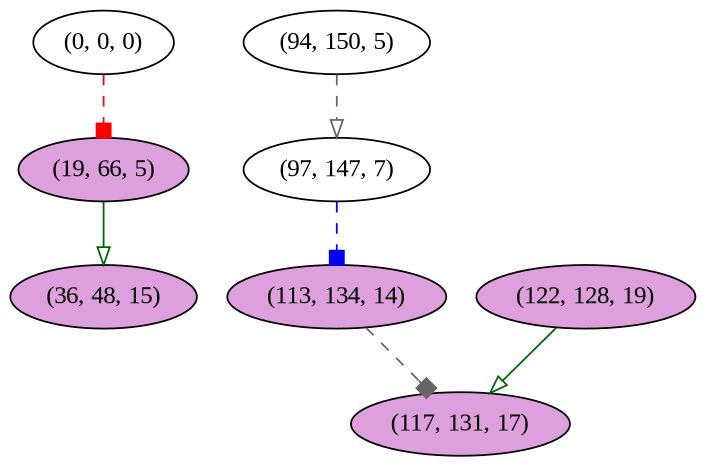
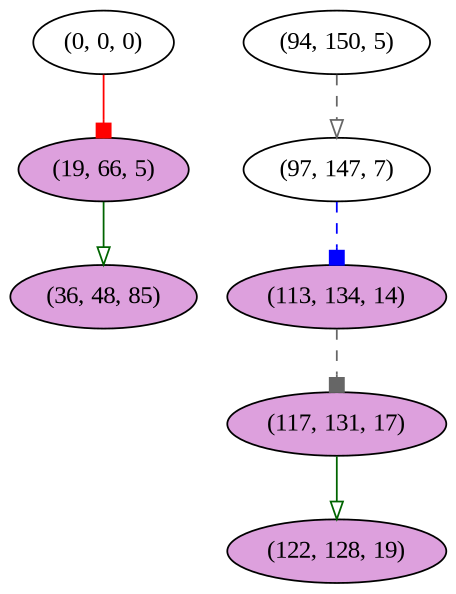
edge "(0, 0, 0)" -> "(19, 66, 5)": style dashed -> solid
node "(36, 48, 15)": label "(36, 48, 15)" -> "(36, 48, 85)"
edge "(122, 128, 19)" -> "(117, 131, 17)": reversed
